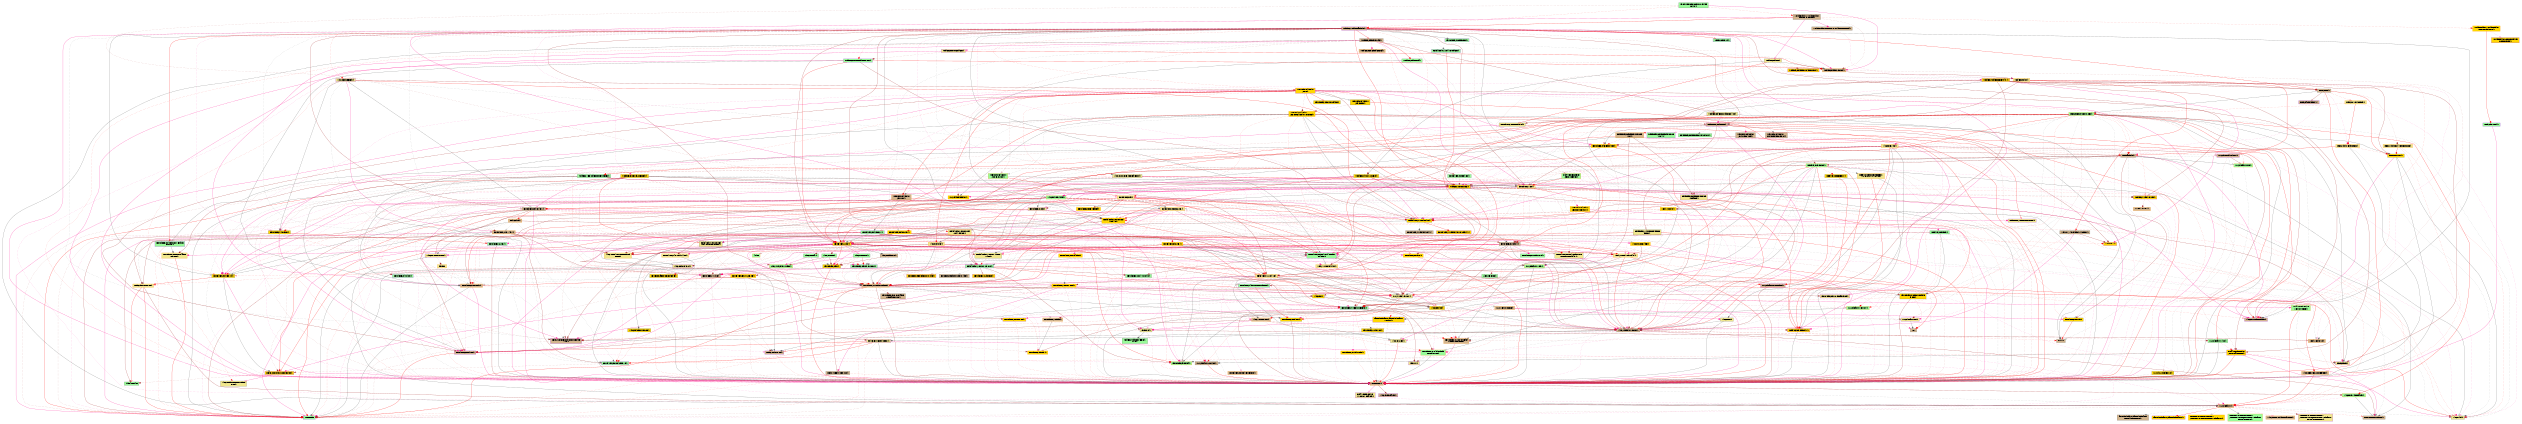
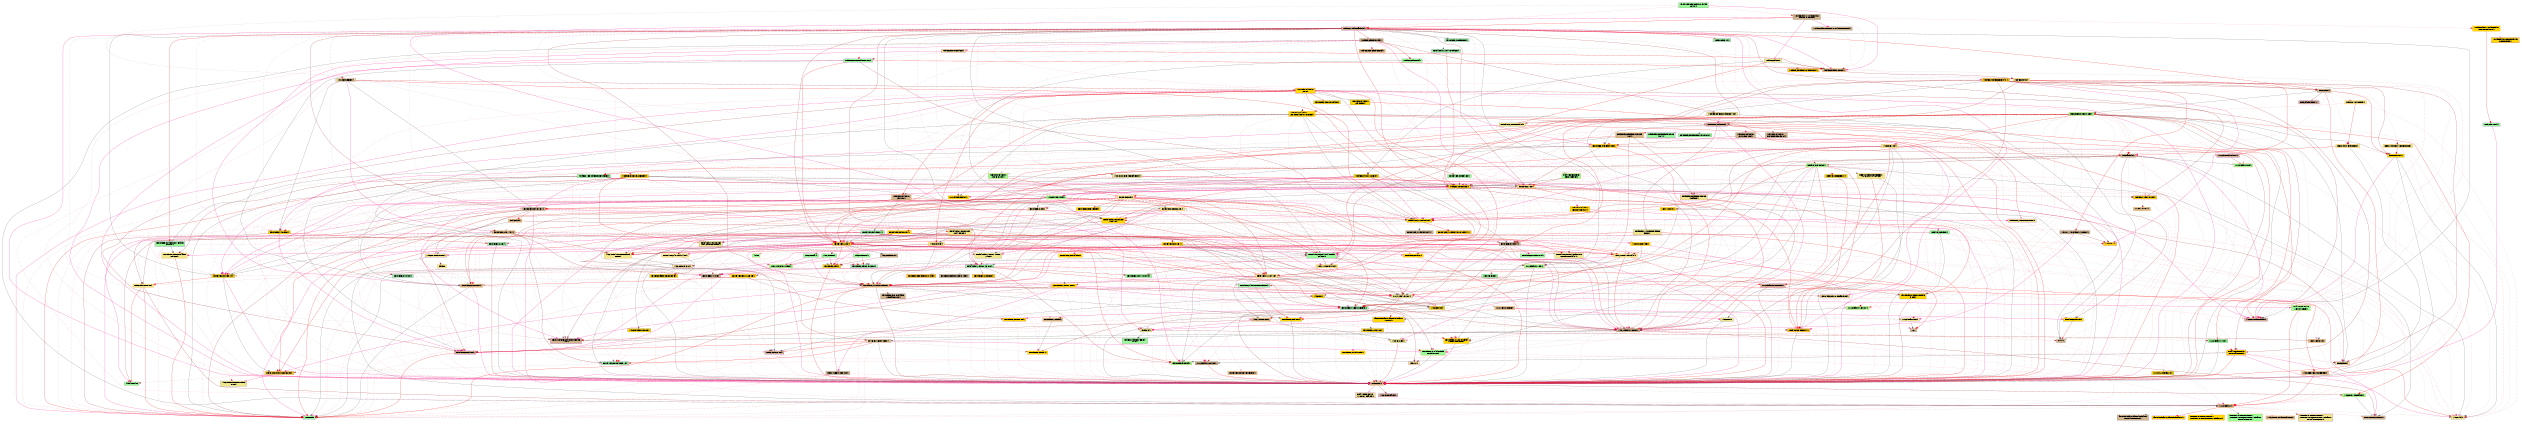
edge "Containers/Set.h" -> "initializer_list": added
node "Templates/IsArrayOrRefOf TypeByPredicate.h": fillcolor tan -> gold
